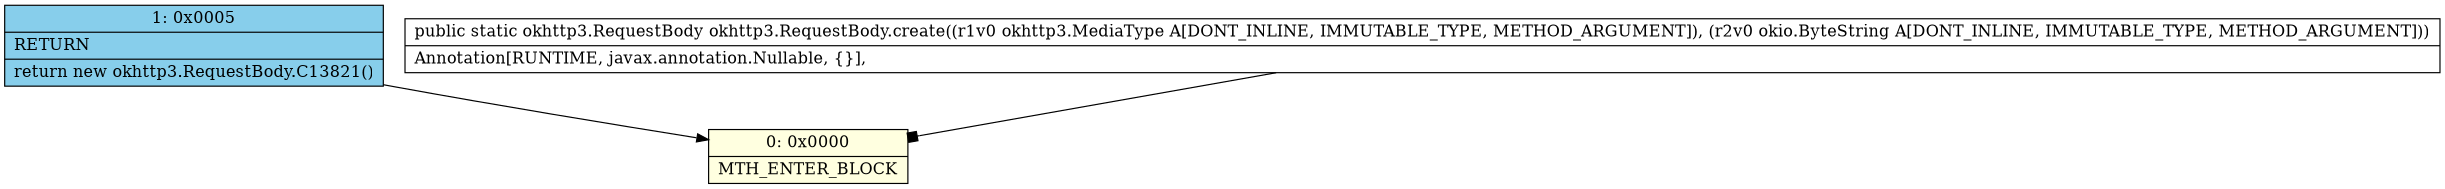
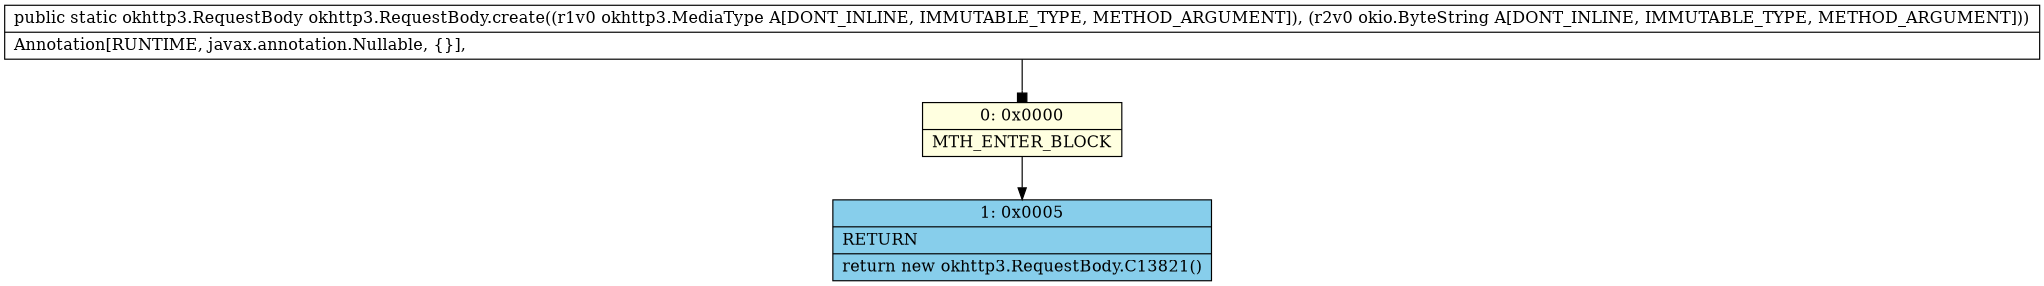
edge "1: 0x0005" -> "0: 0x0000": reversed
